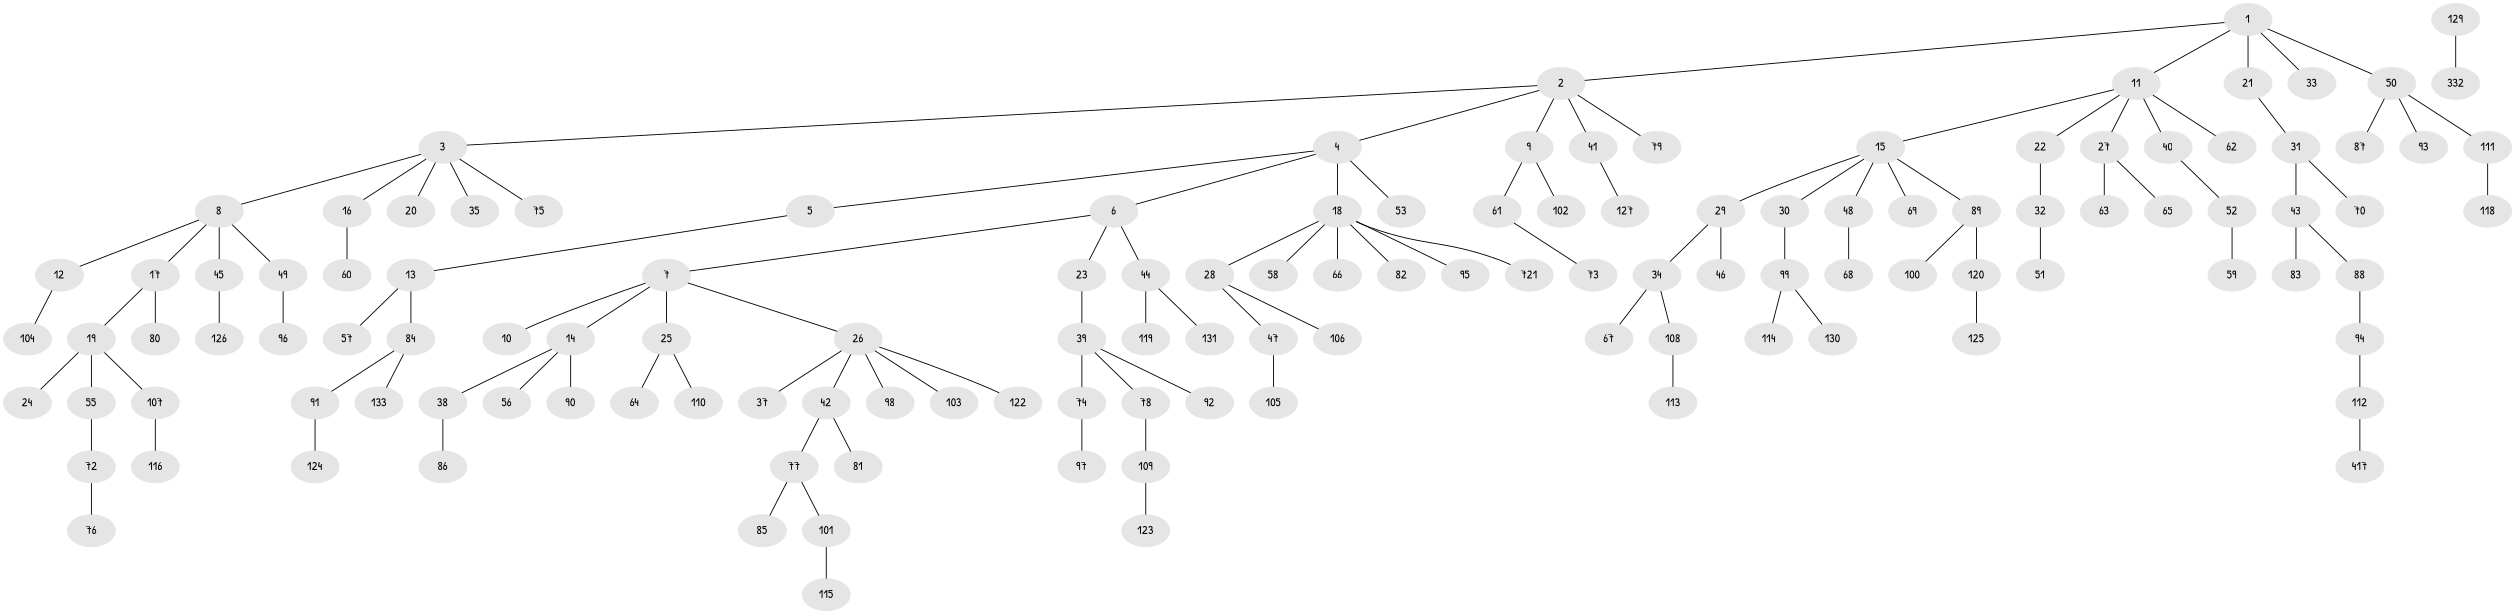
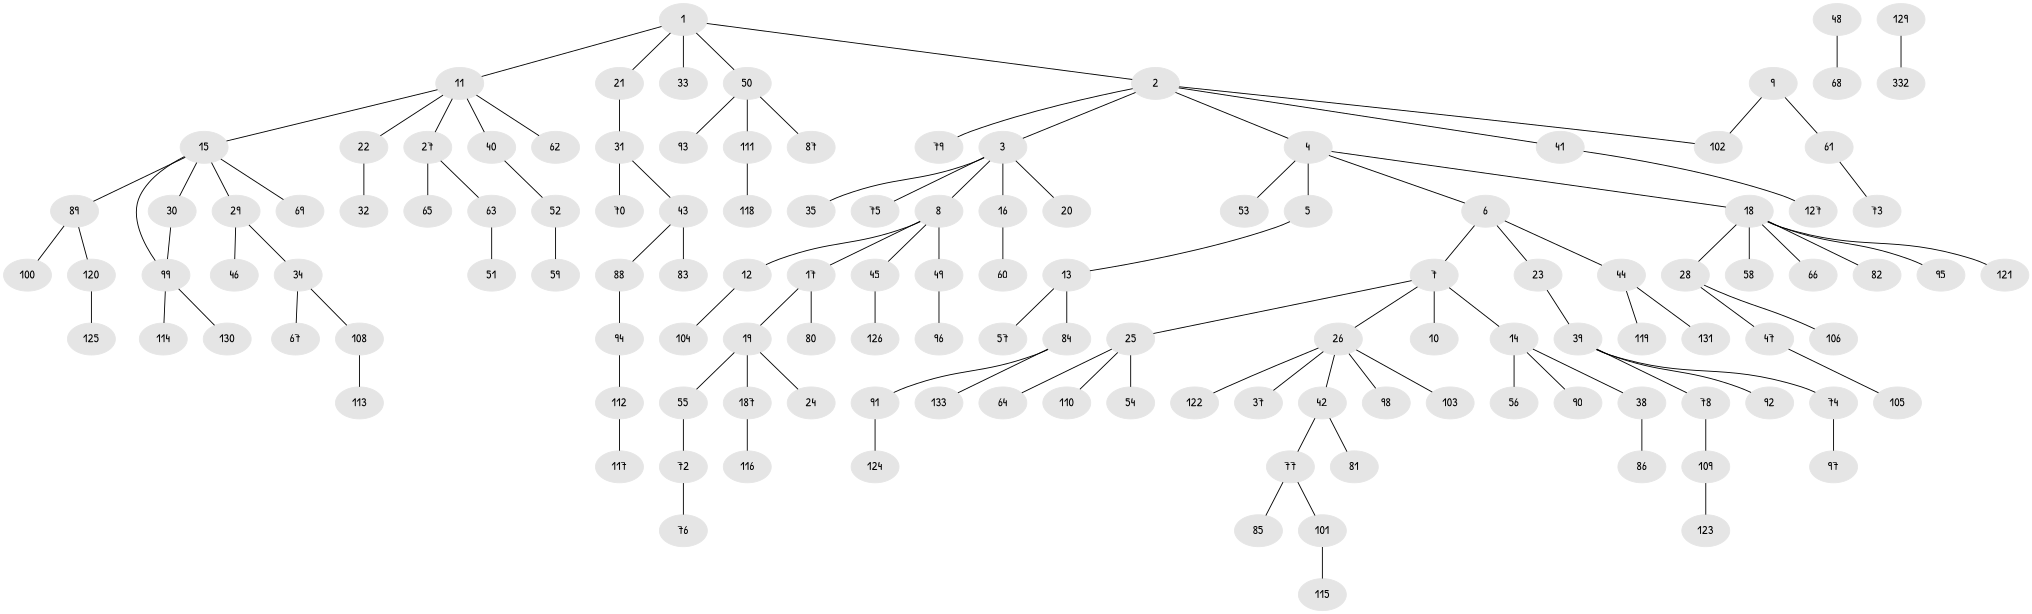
edge "2" -- "9": now "2" -- "102"
edge "15" -- "48": now "15" -- "99"
edge "32" -- "51": now "63" -- "51"
node "721": label "721" -> "121"
node "107": label "107" -> "187"
node "54": added
node "417": label "417" -> "117"
